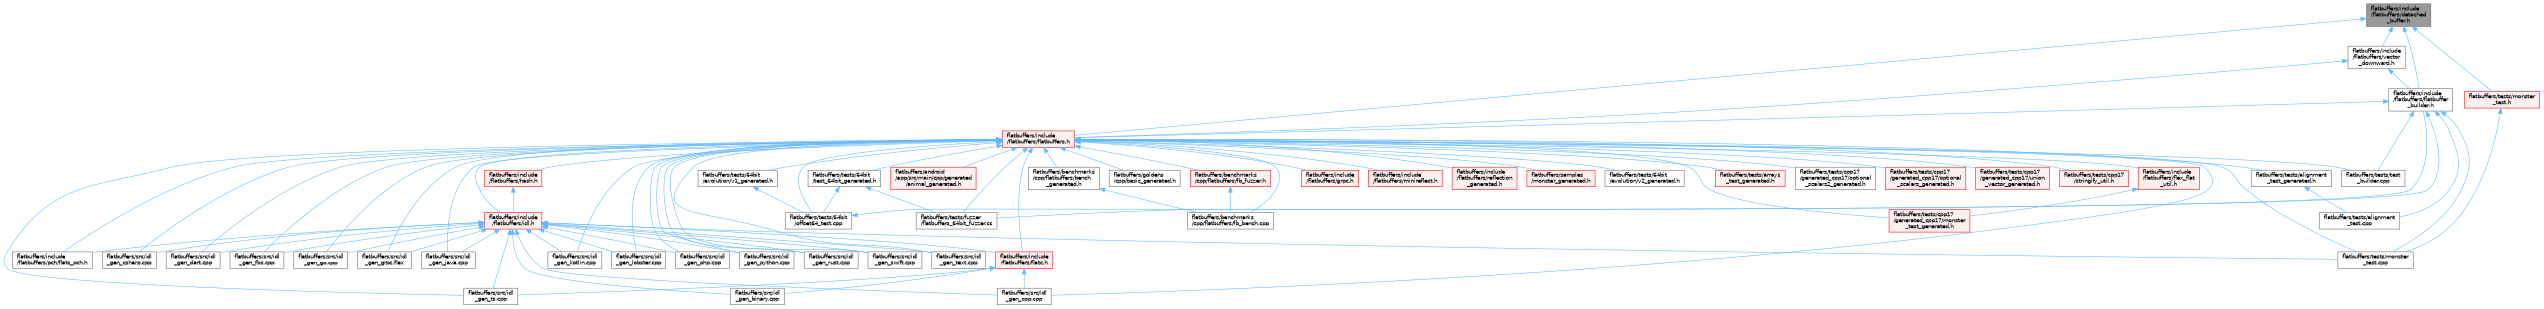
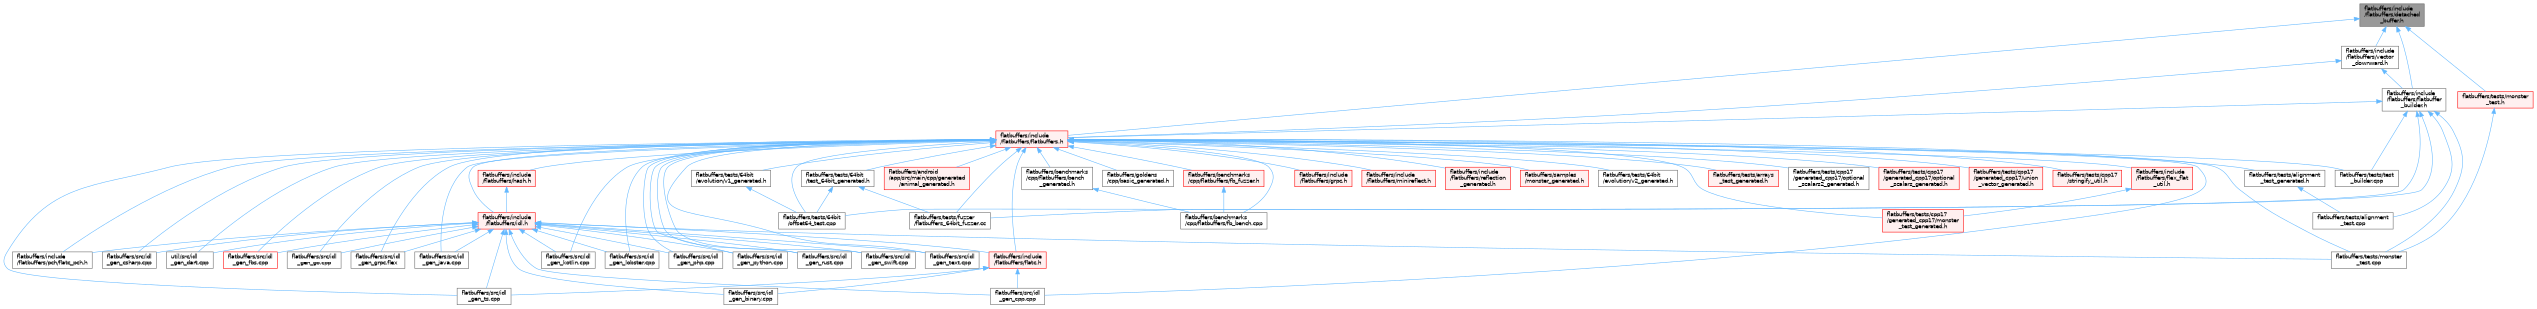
edge "flatbuffers/include /flatbuffers/flatbuffer _builder.h" -> "flatbuffers/tests/64bit /offset64_test.cpp": reversed
node "flatbuffers/src/idl _gen_dart.cpp": label "flatbuffers/src/idl _gen_dart.cpp" -> "util/src/idl _gen_dart.cpp"
node "flatbuffers/src/idl _gen_fbs.cpp": color grey40 -> red
